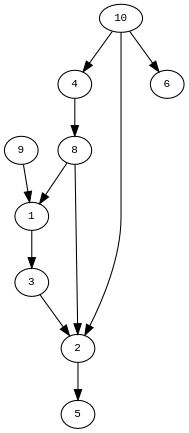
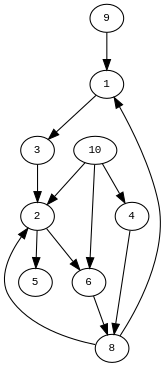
edge "2" -> "6": added
edge "6" -> "8": added
